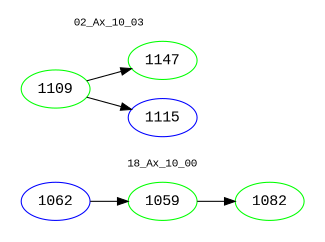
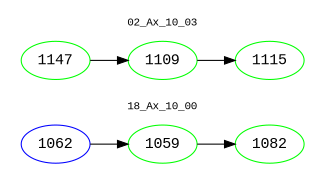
edge "1109" -> "1147": reversed
node "1115": color blue -> green
